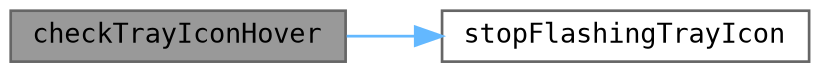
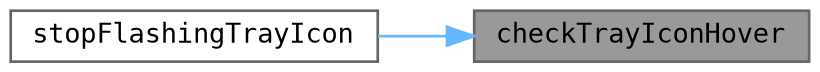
edge "checkTrayIconHover" -> "stopFlashingTrayIcon": reversed
